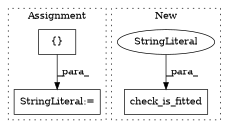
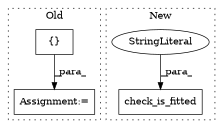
cluster "Assignment": label "Assignment" -> "Old"
node "StringLiteral:=": label "StringLiteral:=" -> "Assignment:="
